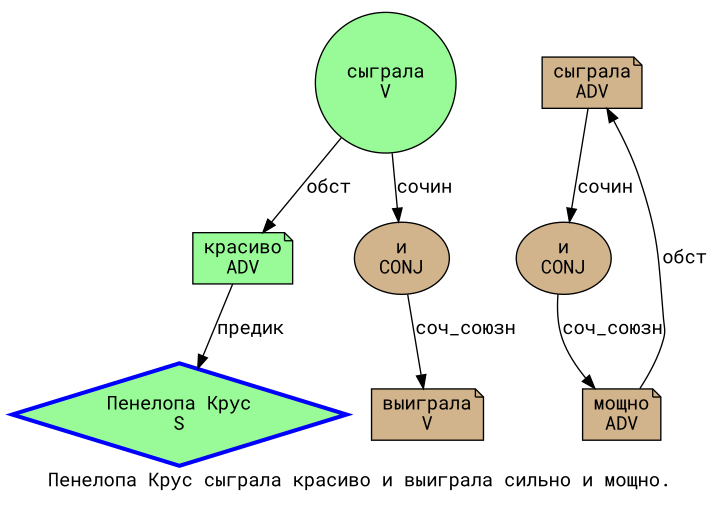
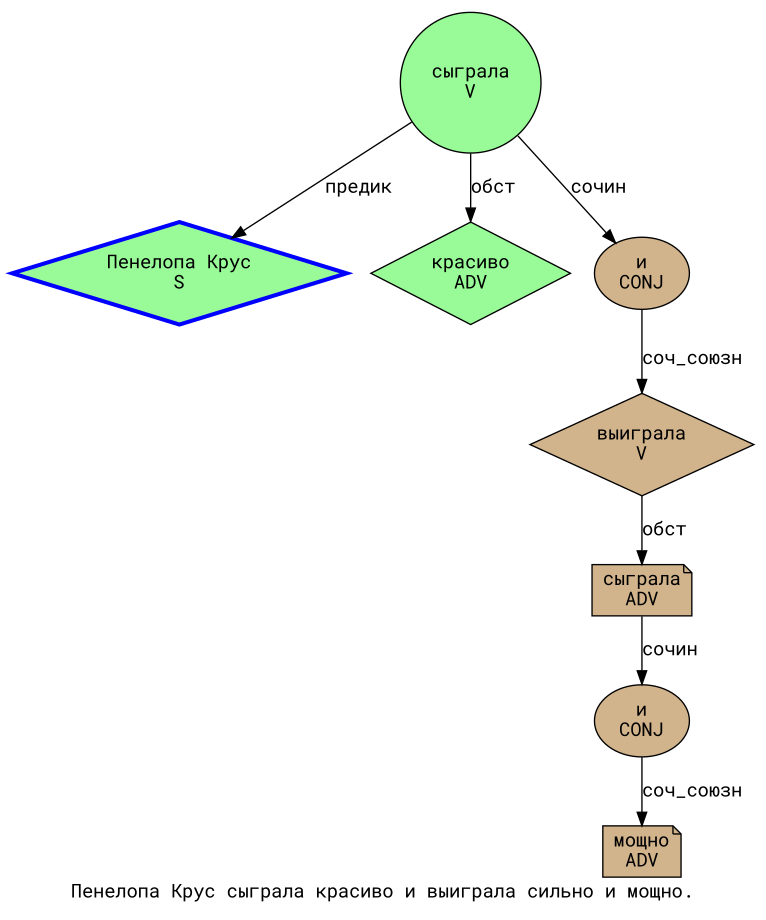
edge "мощно ADV" -> "сыграла ADV": now "выиграла V" -> "сыграла ADV"
node "красиво ADV": shape note -> diamond
edge "красиво ADV" -> "Пенелопа Крус S": now "сыграла V" -> "Пенелопа Крус S"
node "выиграла V": shape note -> diamond
